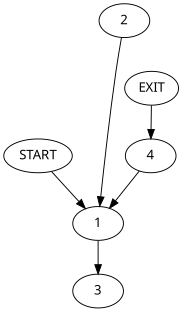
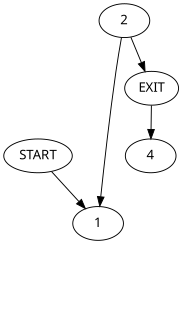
edge "2" -> "EXIT": added
edge "4" -> "1": removed
node "3": removed
